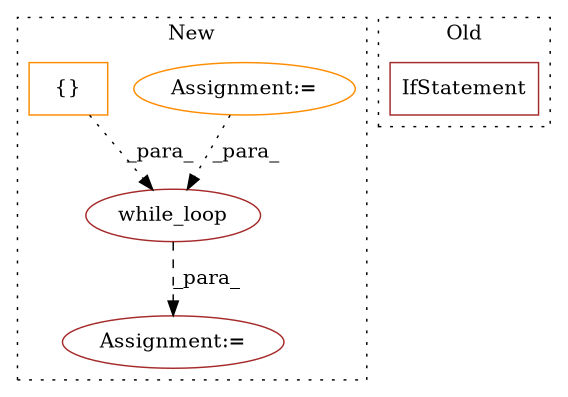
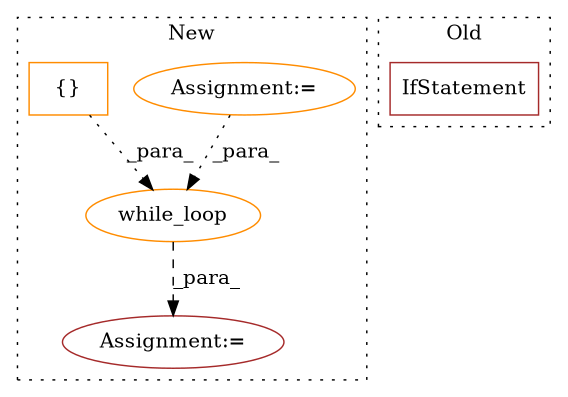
node "while_loop": color brown -> darkorange
